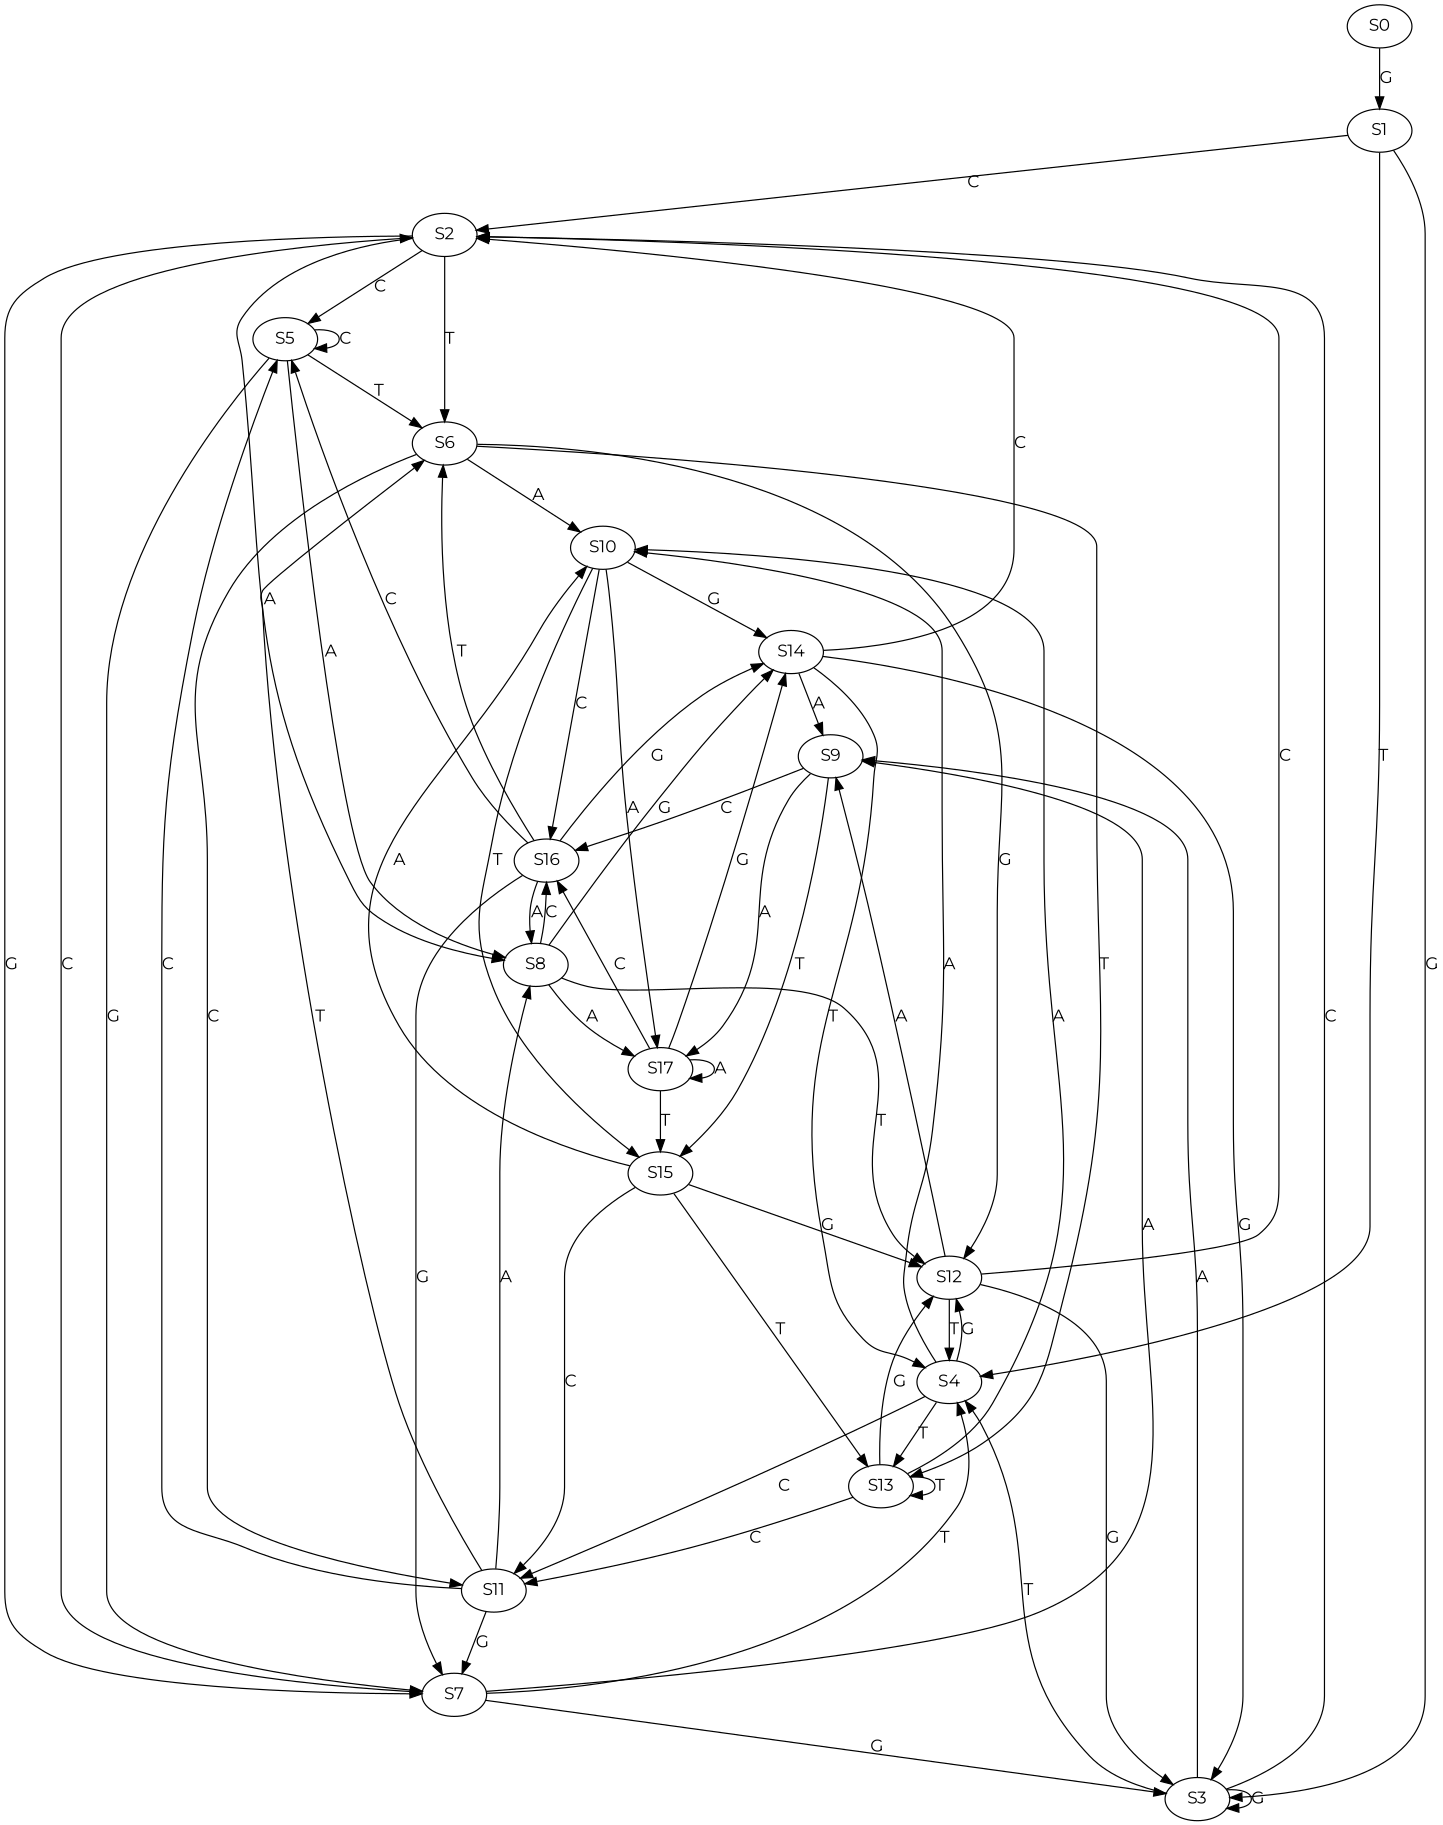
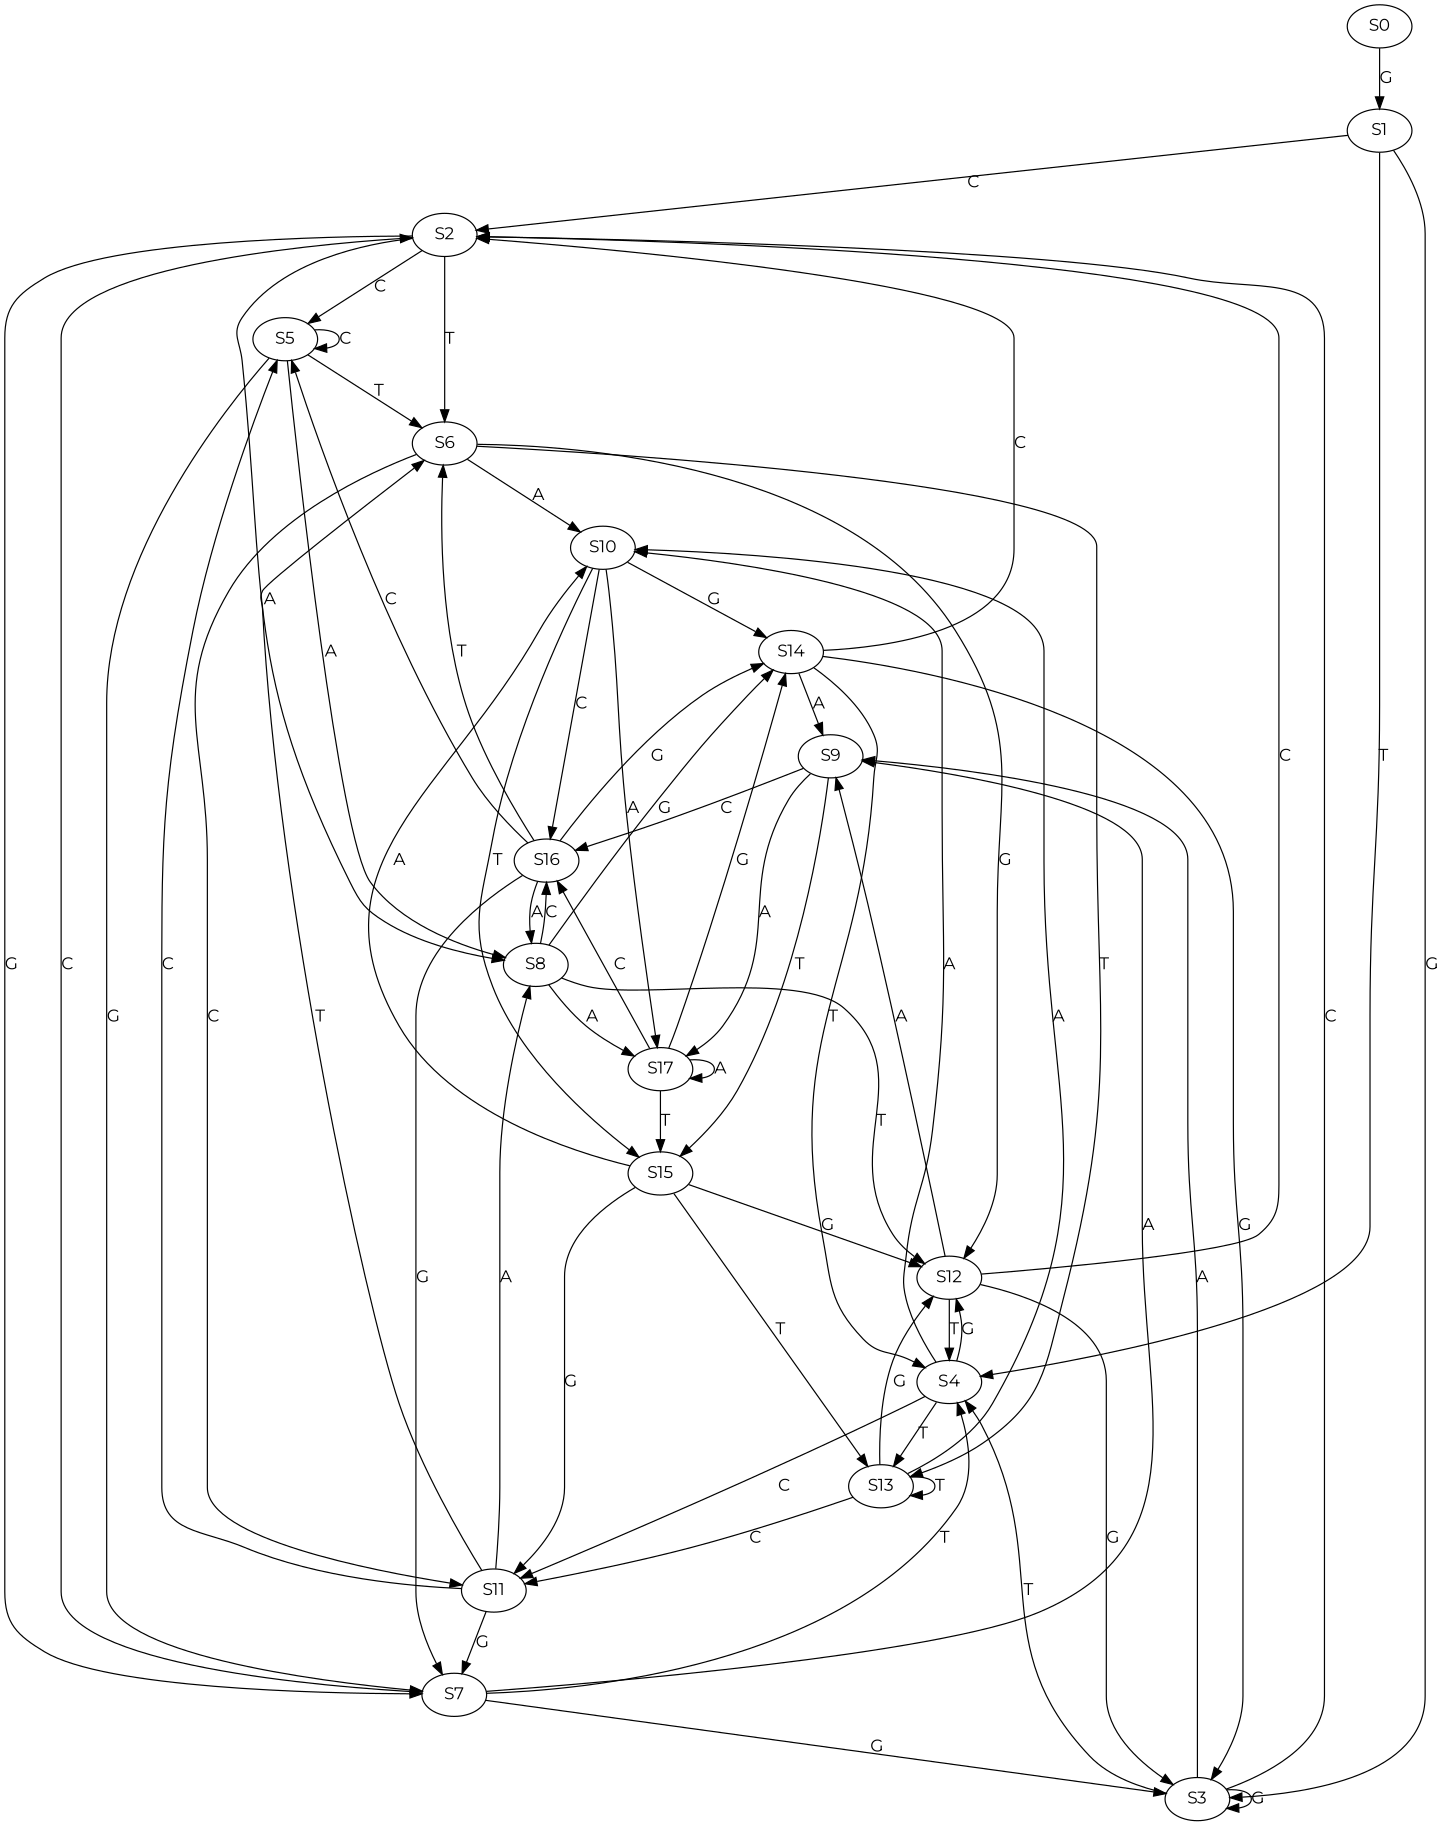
edge "S15" -> "S11": label "C" -> "G"
